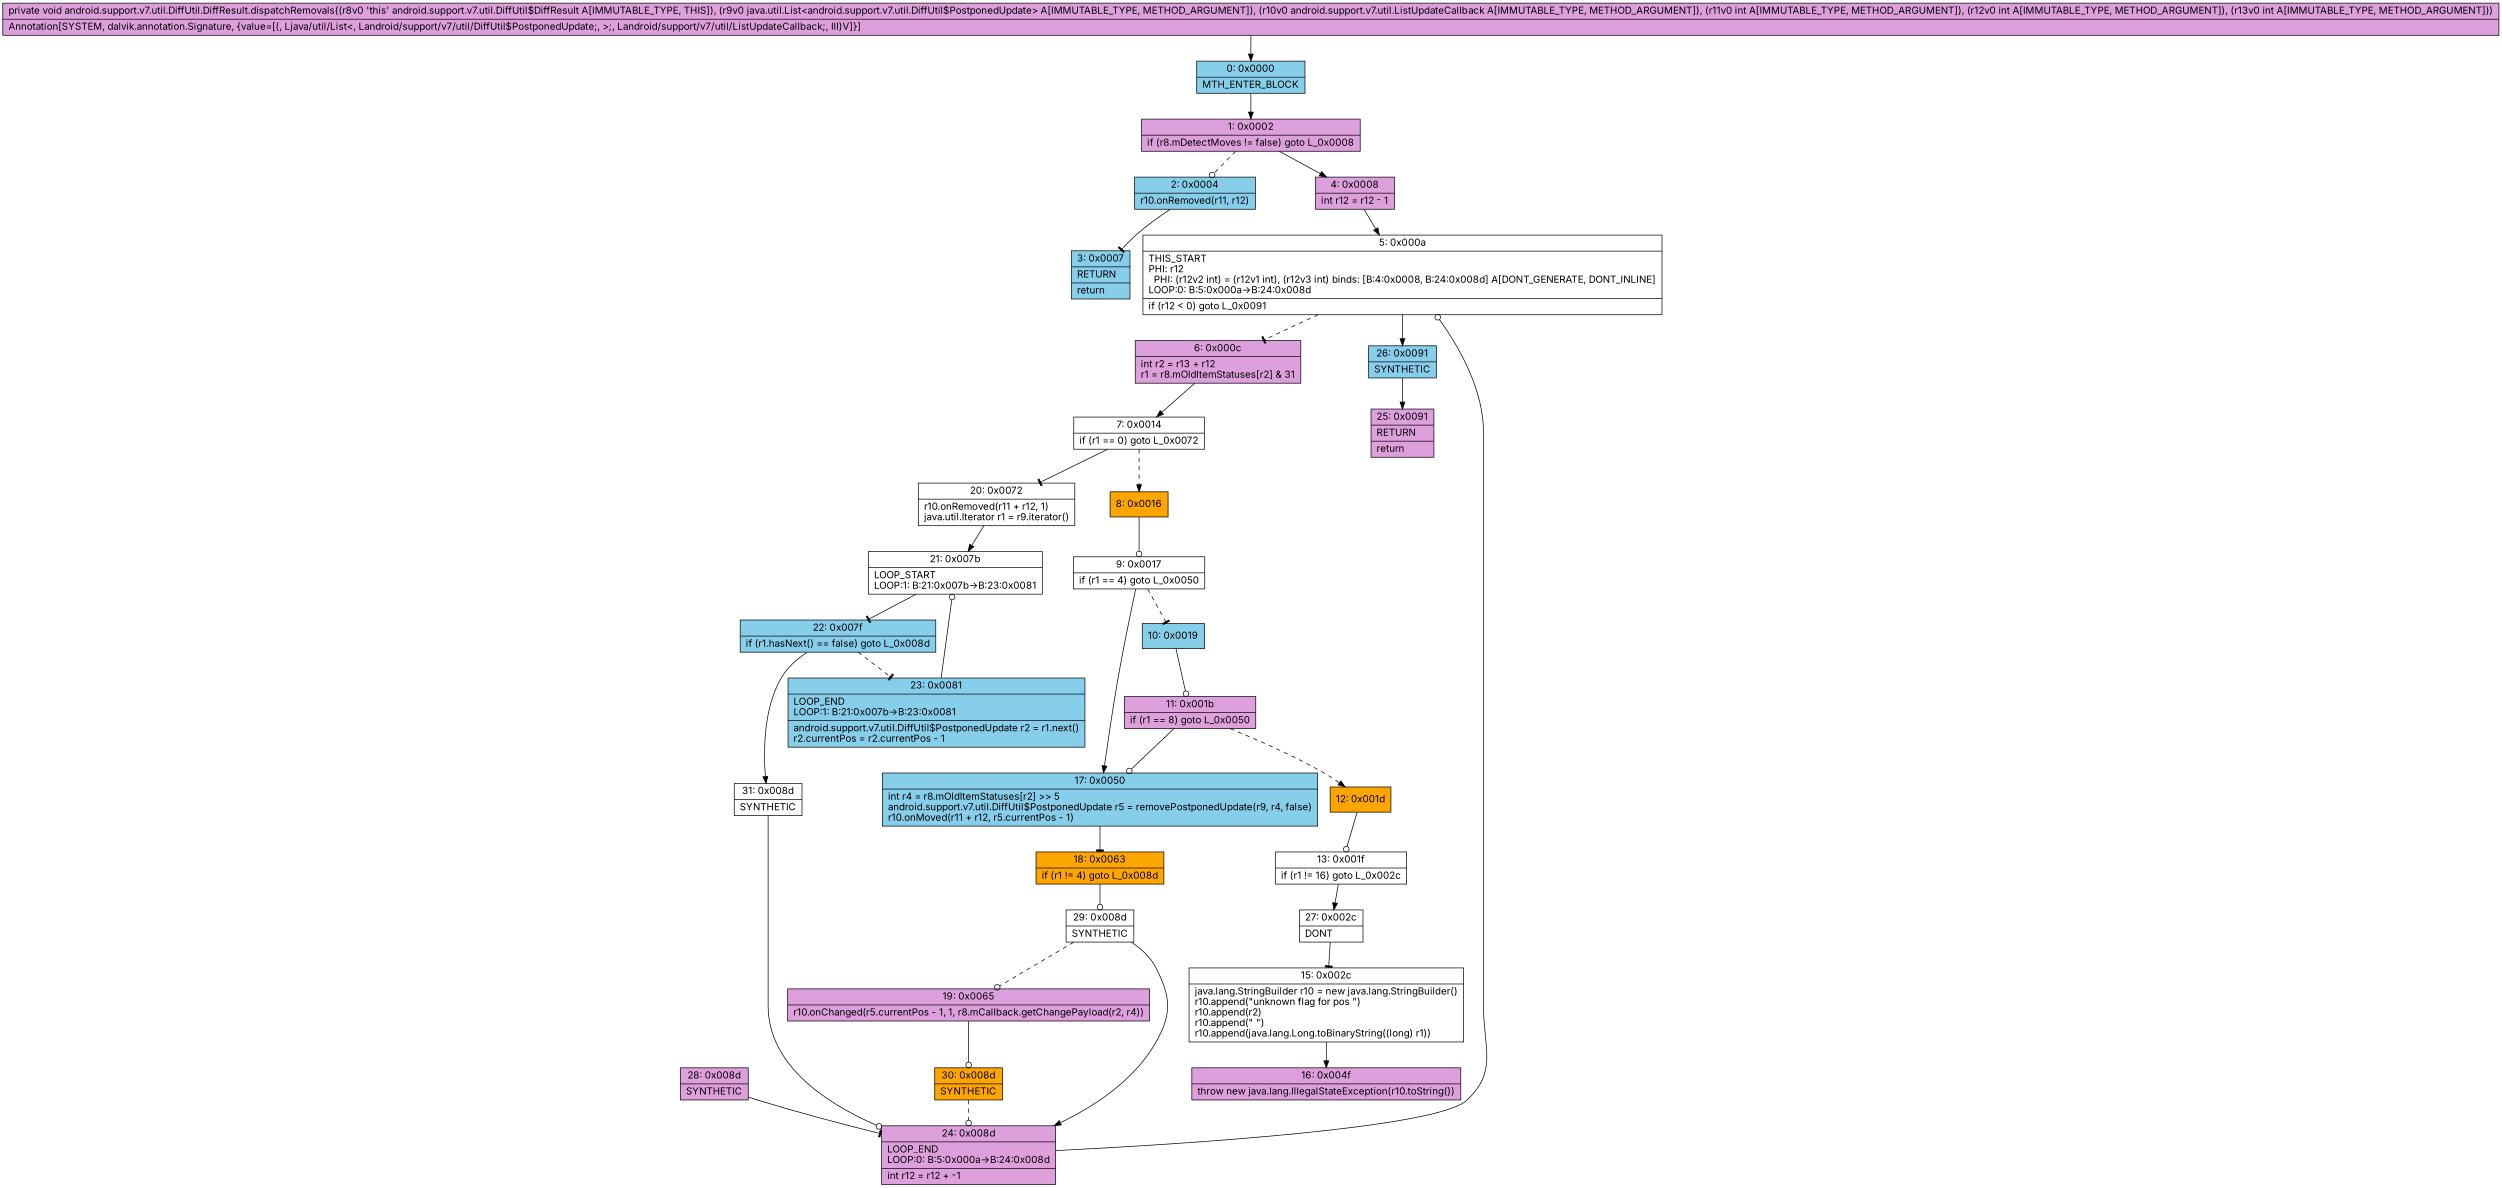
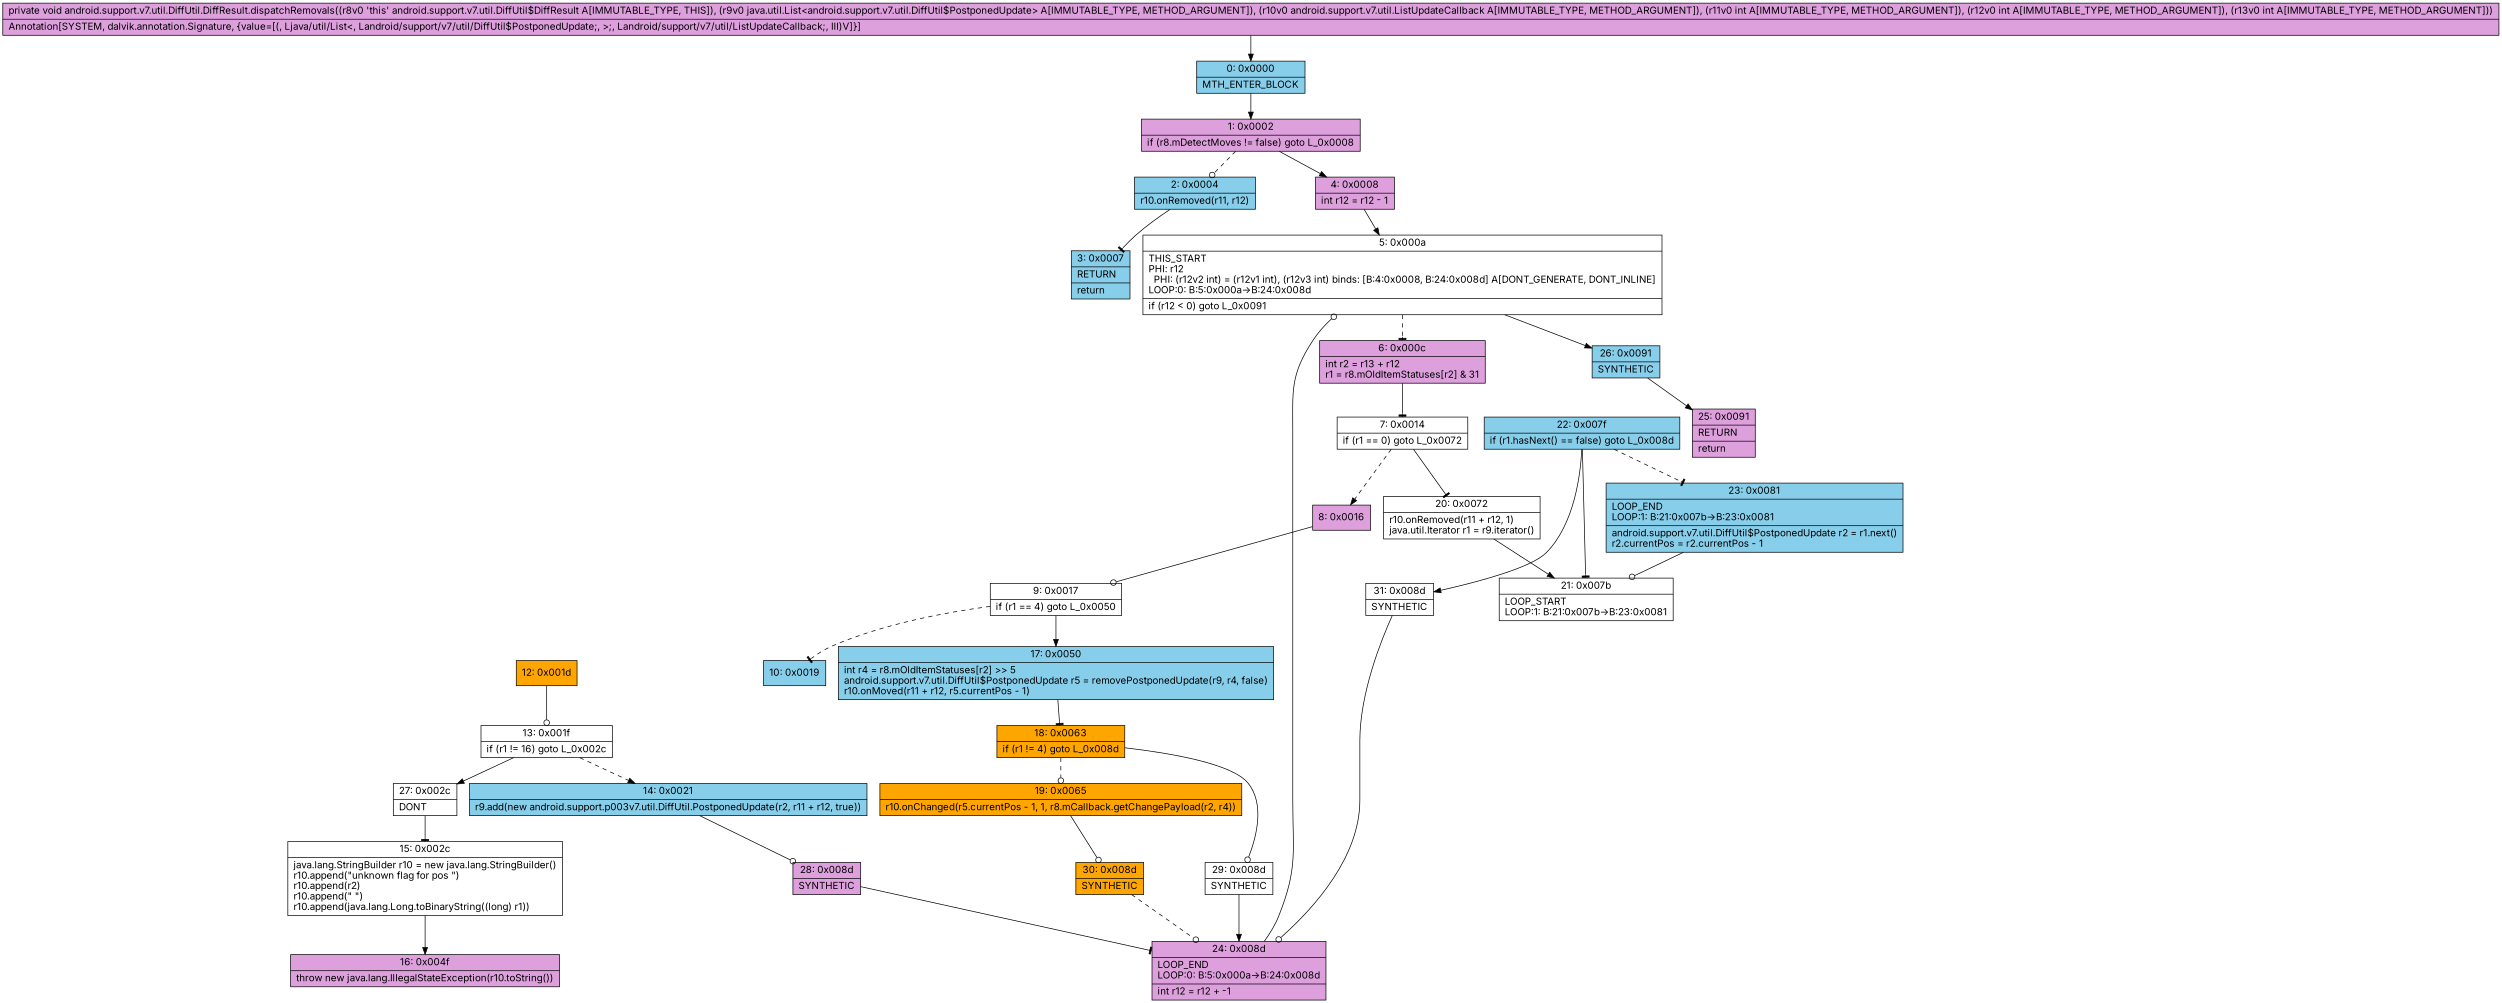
edge "6: 0x000c" -> "7: 0x0014": arrowhead normal -> tee
node "8: 0x0016": fillcolor orange -> plum
edge "21: 0x007b" -> "22: 0x007f": reversed
node "11: 0x001b": removed
node "14: 0x0021": added
edge "29: 0x008d" -> "19: 0x0065": now "18: 0x0063" -> "19: 0x0065"
node "19: 0x0065": fillcolor plum -> orange
